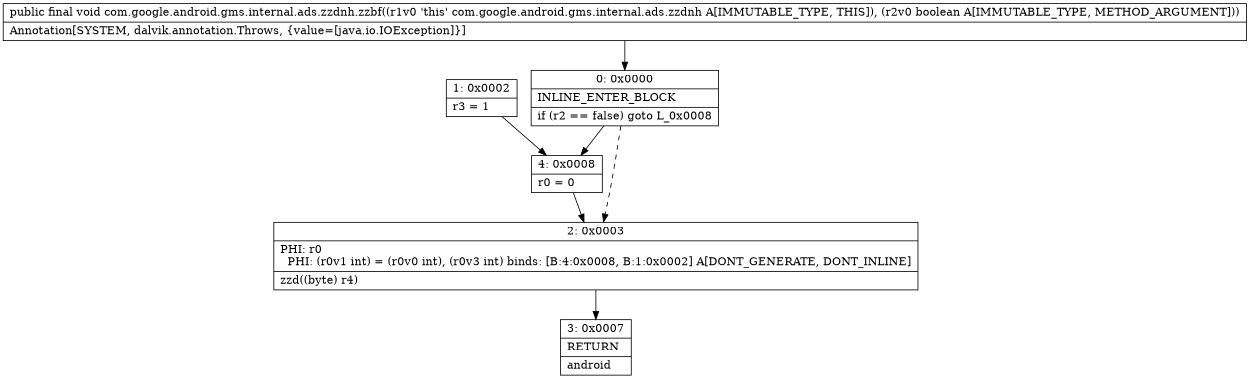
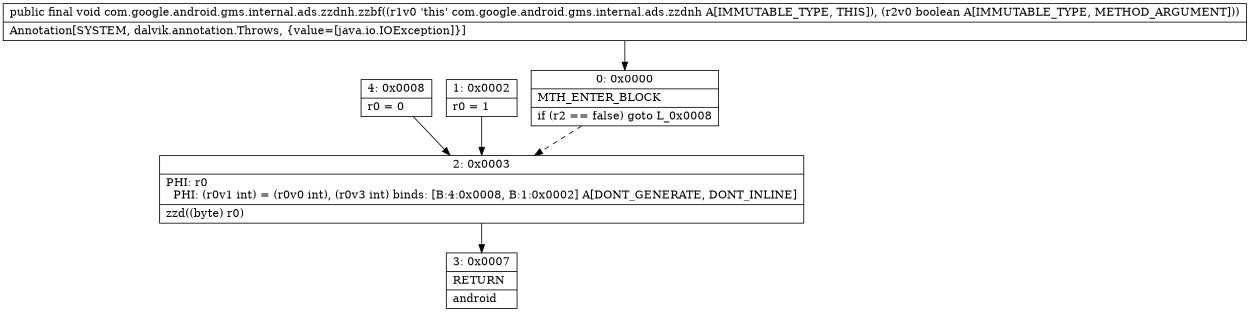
node "0: 0x0000": text "INLINE_ENTER_BLOCK" -> "MTH_ENTER_BLOCK"
node "1: 0x0002": text "r3 = 1" -> "r0 = 1"
edge "1: 0x0002" -> "4: 0x0008": now "1: 0x0002" -> "2: 0x0003"
edge "0: 0x0000" -> "4: 0x0008": removed
node "2: 0x0003": text "zzd((byte) r4)" -> "zzd((byte) r0)"
